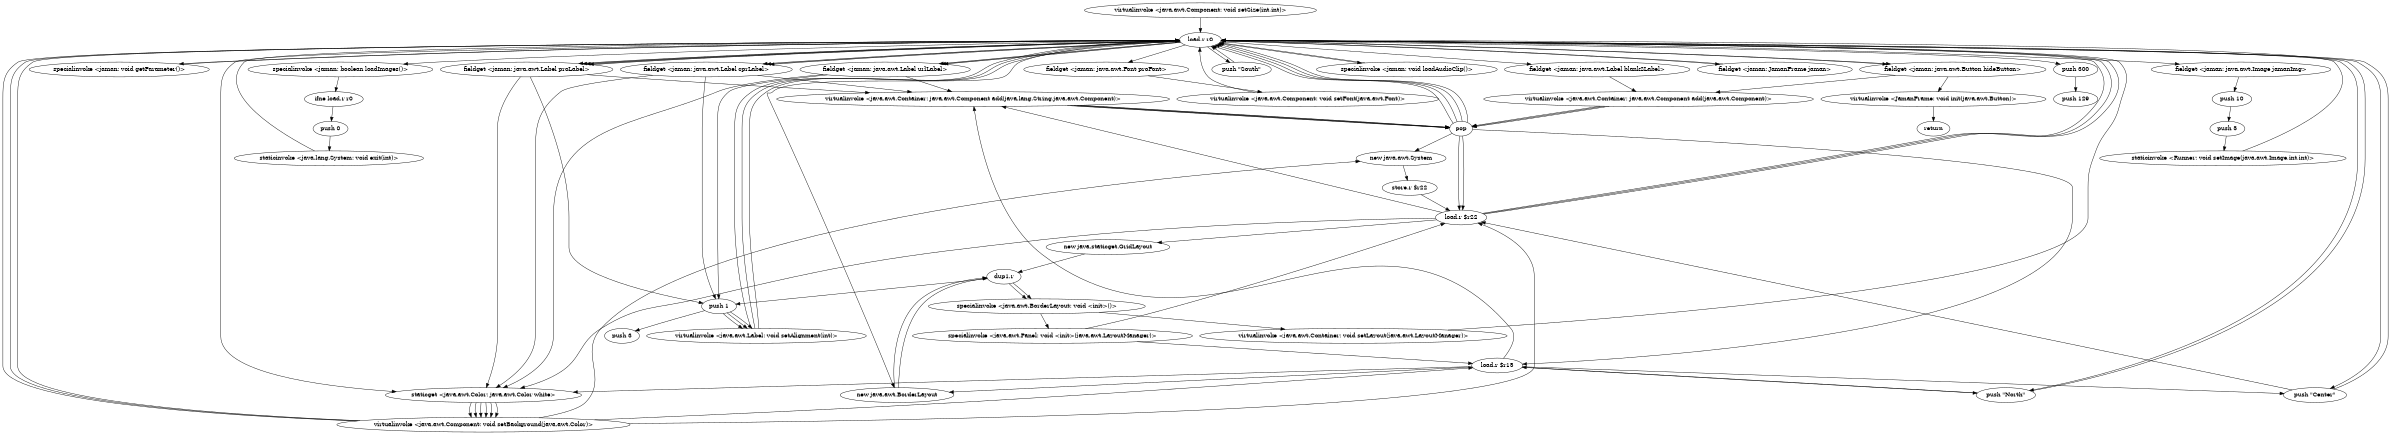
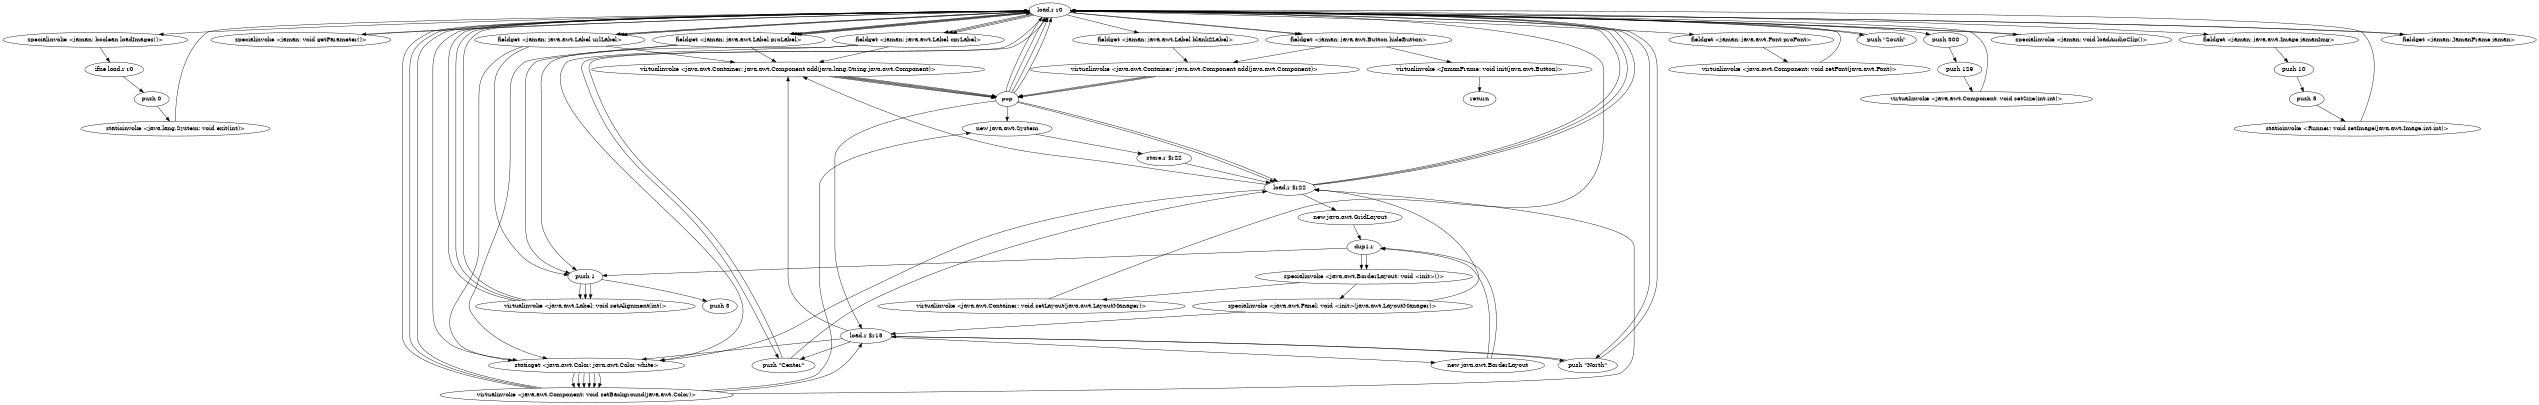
edge "push 129" -> "virtualinvoke <java.awt.Component: void setSize(int,int)>": added
edge "load.r r0" -> "new java.awt.BorderLayout": removed
node "new java.staticget.GridLayout": label "new java.staticget.GridLayout" -> "new java.awt.GridLayout"
